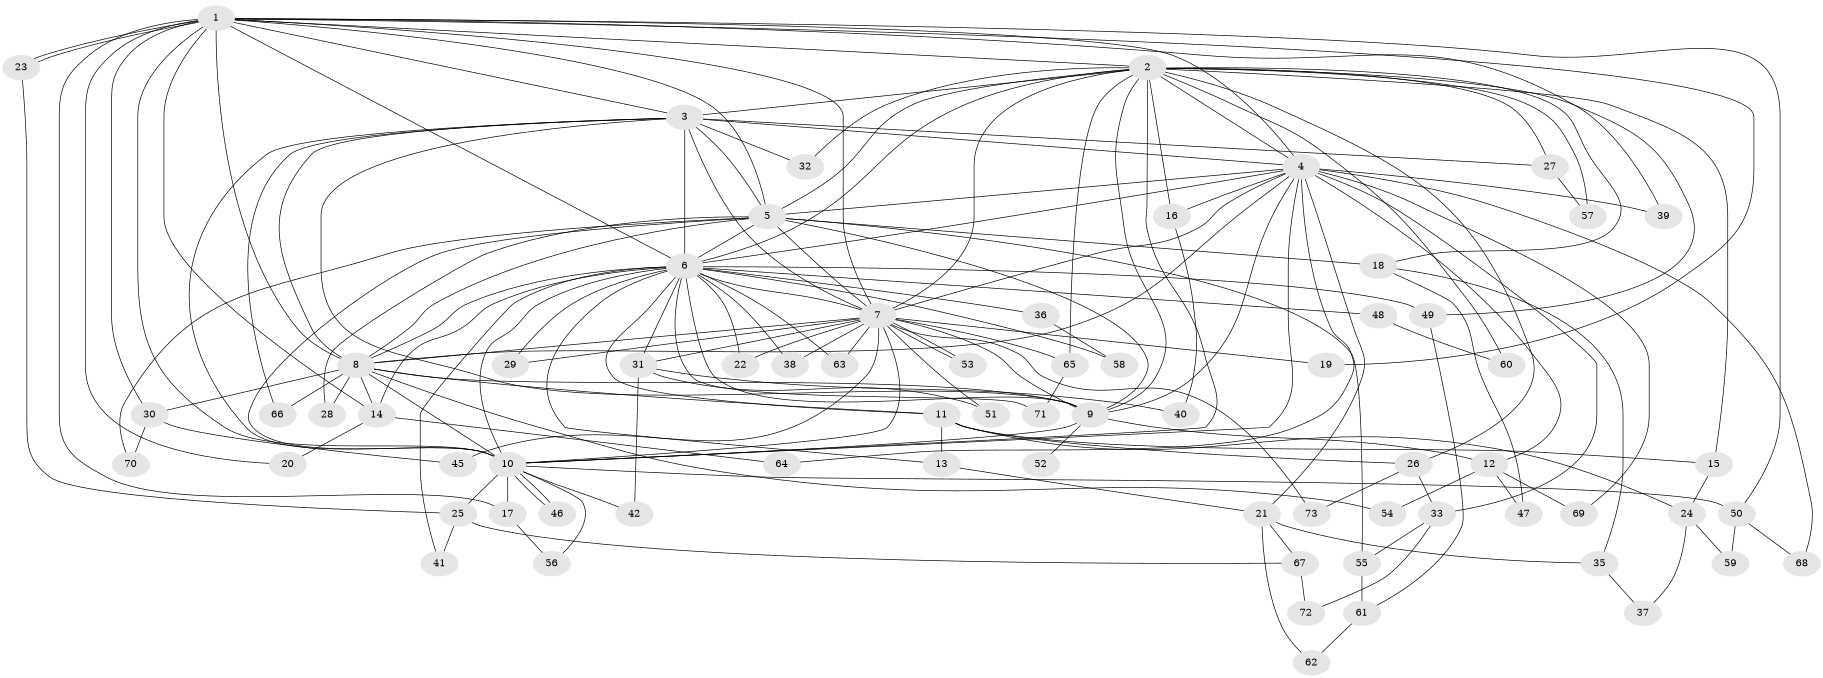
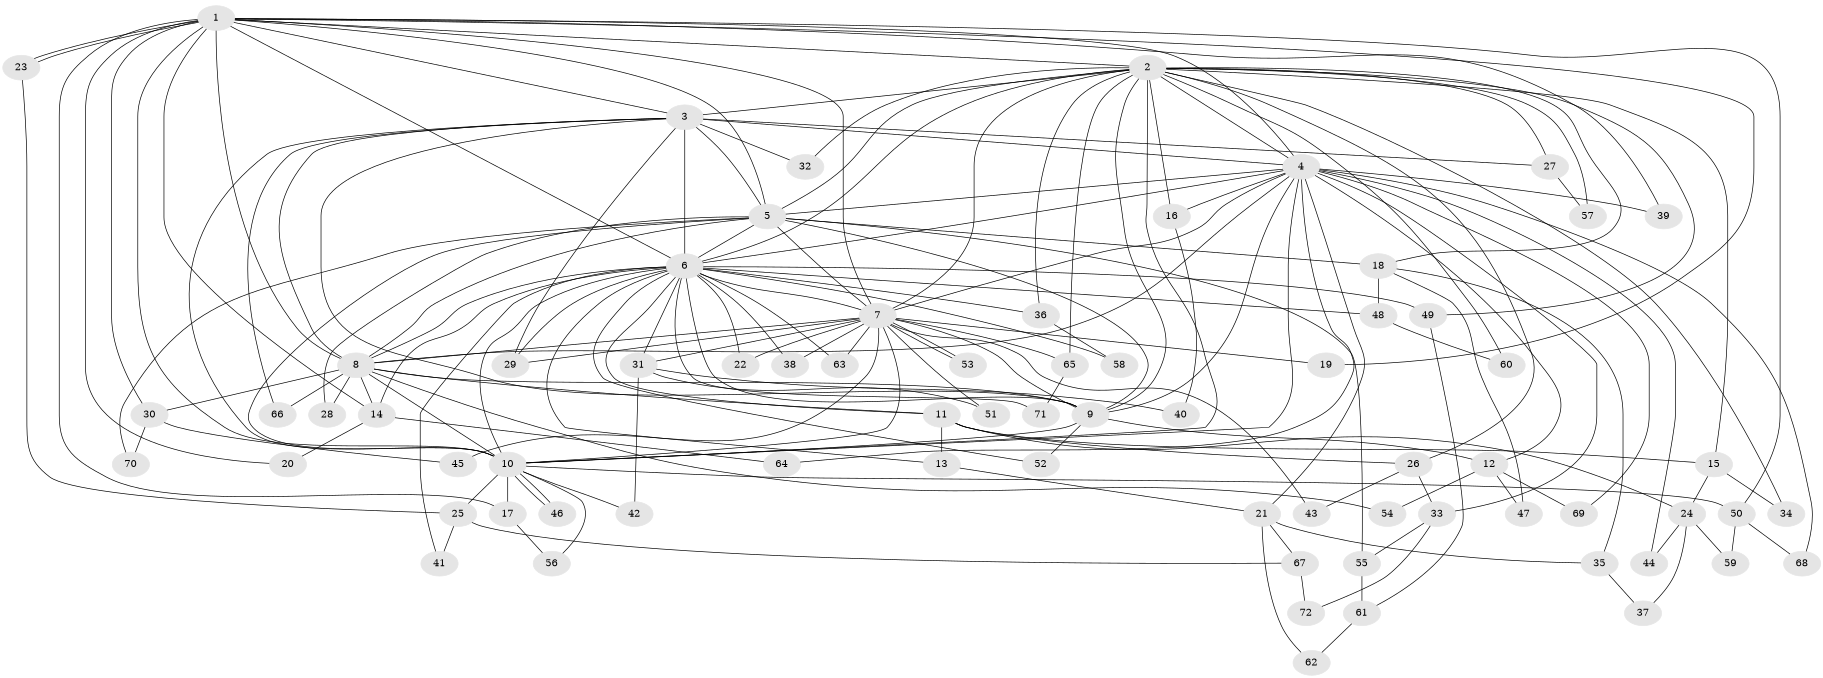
edge "2" -- "36": added
edge "3" -- "7": now "3" -- "29"
edge "18" -- "48": added
edge "6" -- "52": added
node "73": label "73" -> "43"
node "34": added
node "44": added
